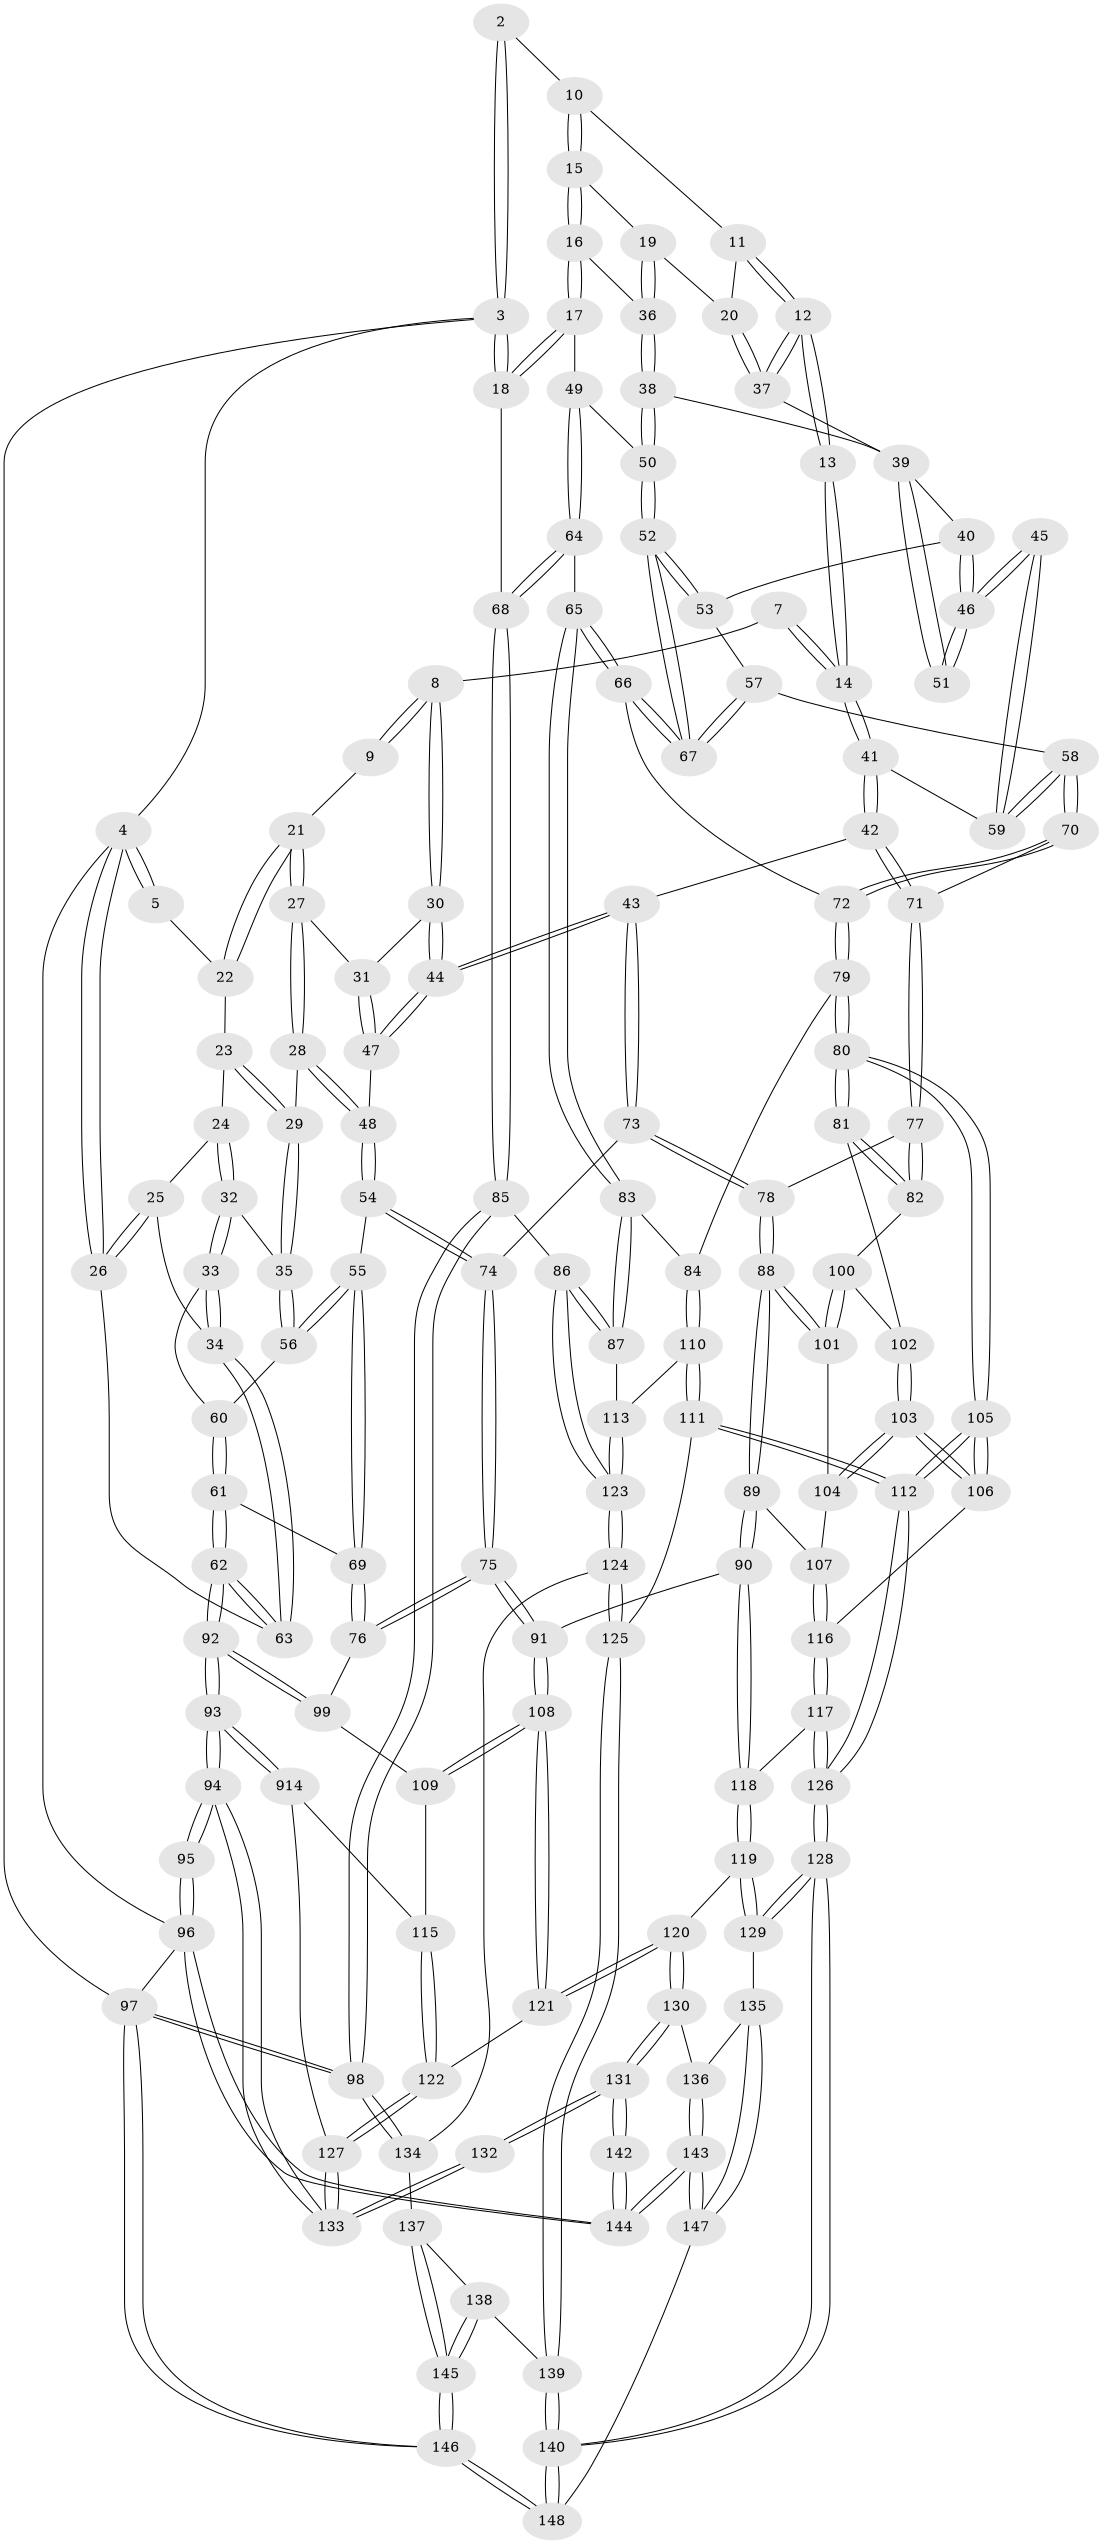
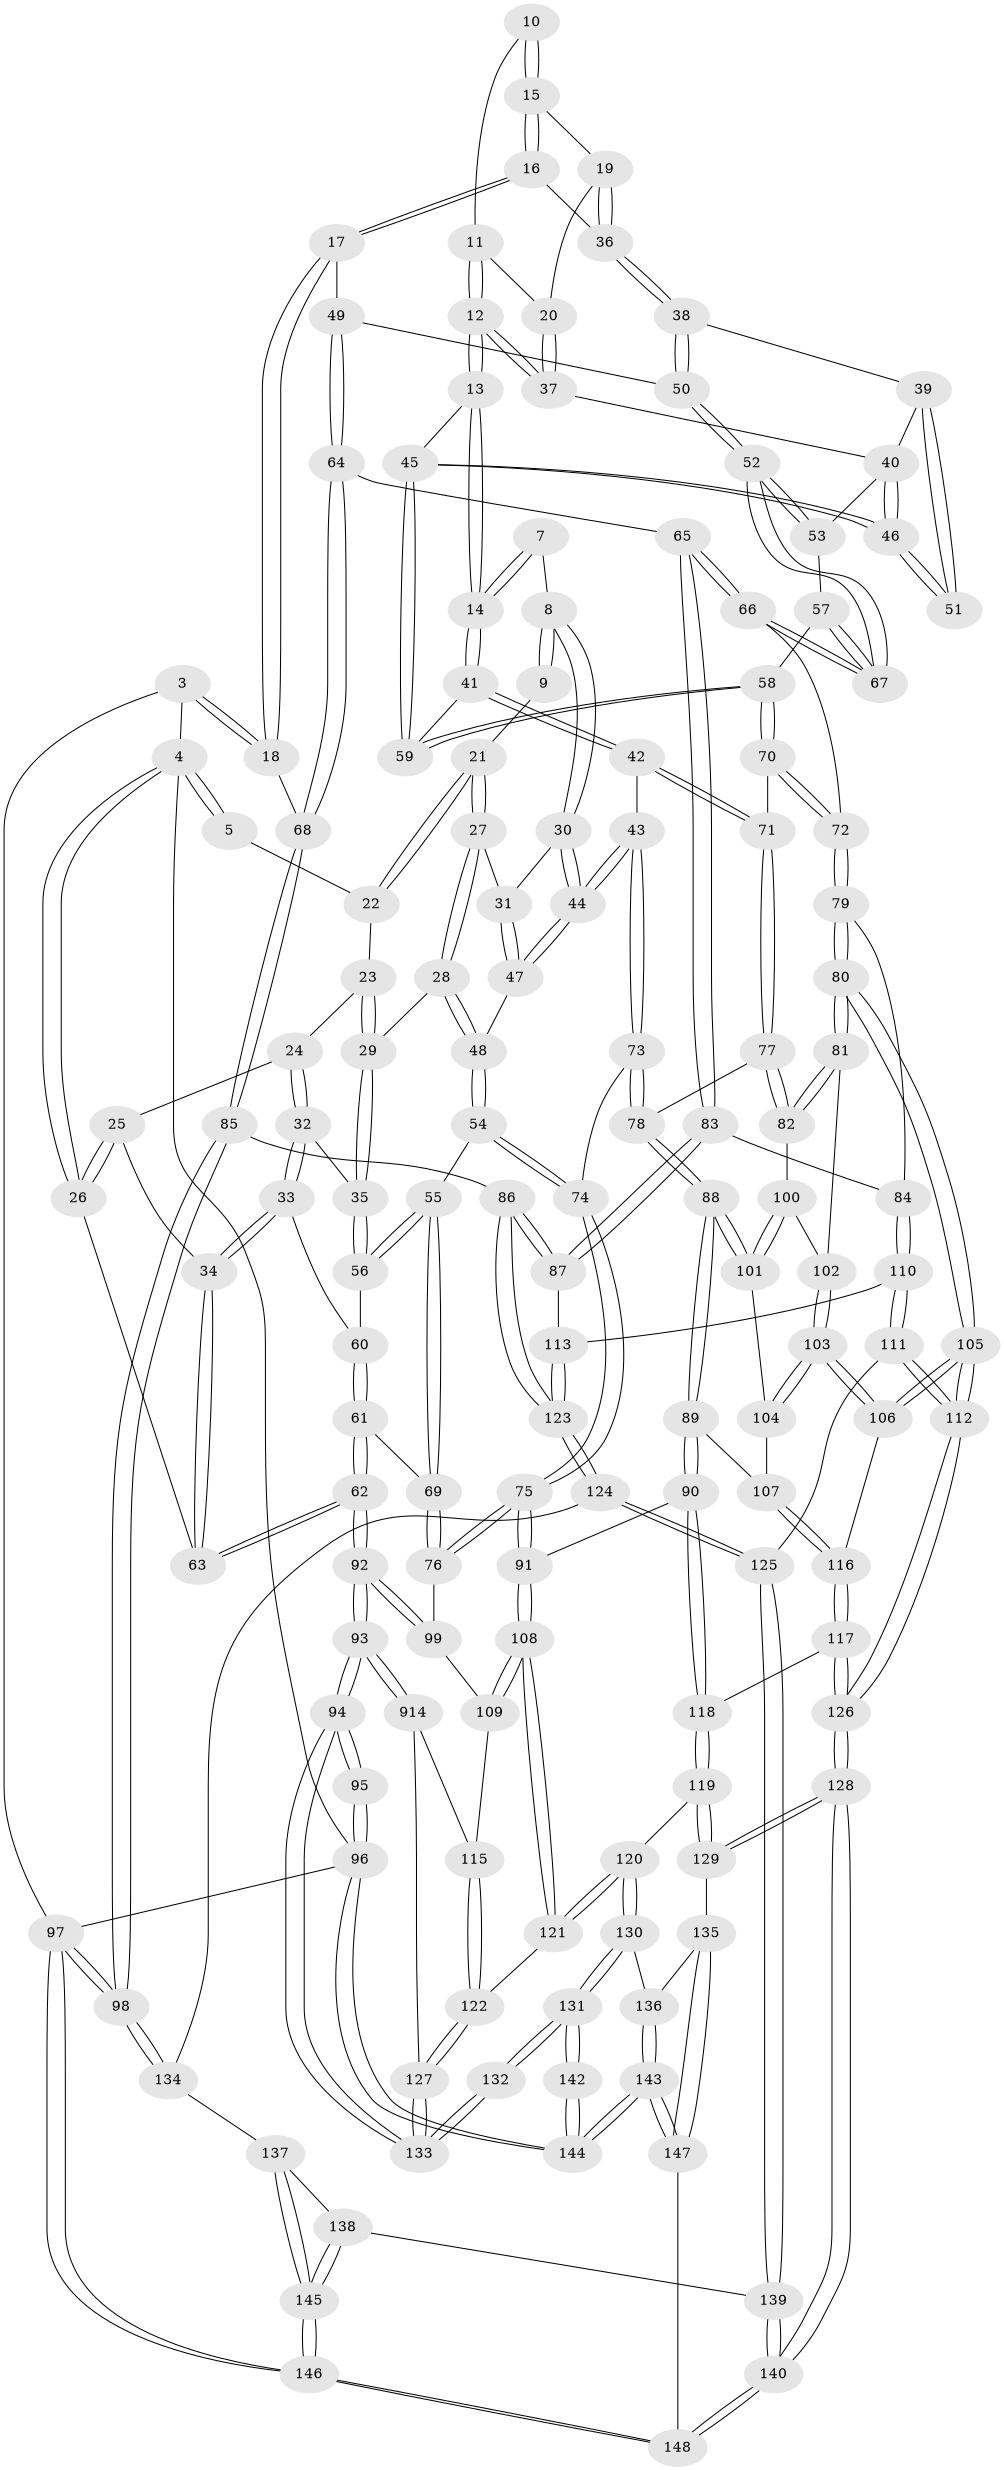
node "2": removed
edge "13" -- "45": added
edge "37" -- "39": now "37" -- "40"
